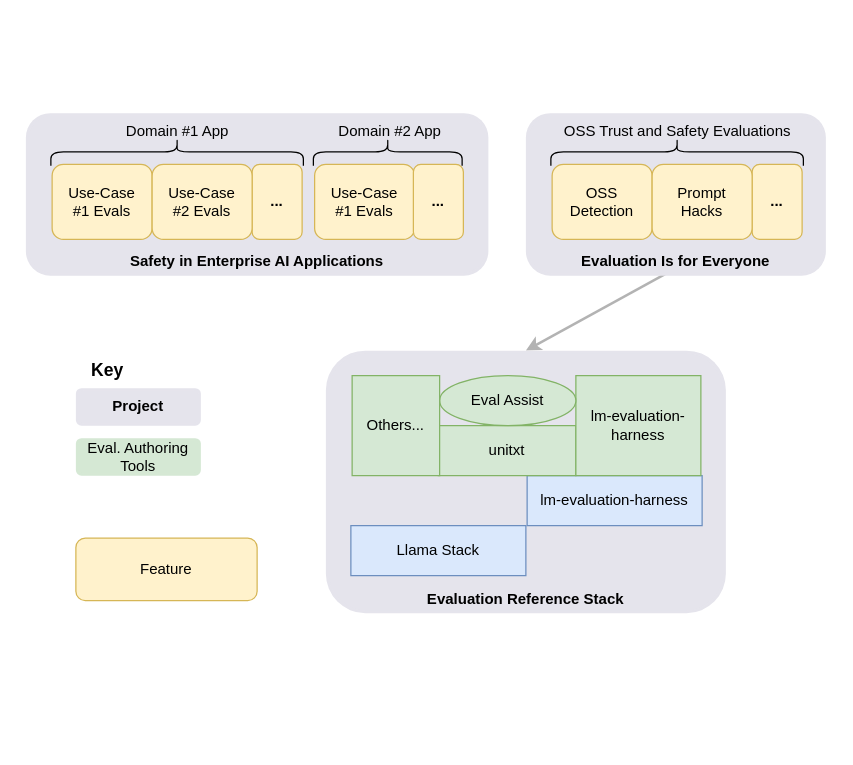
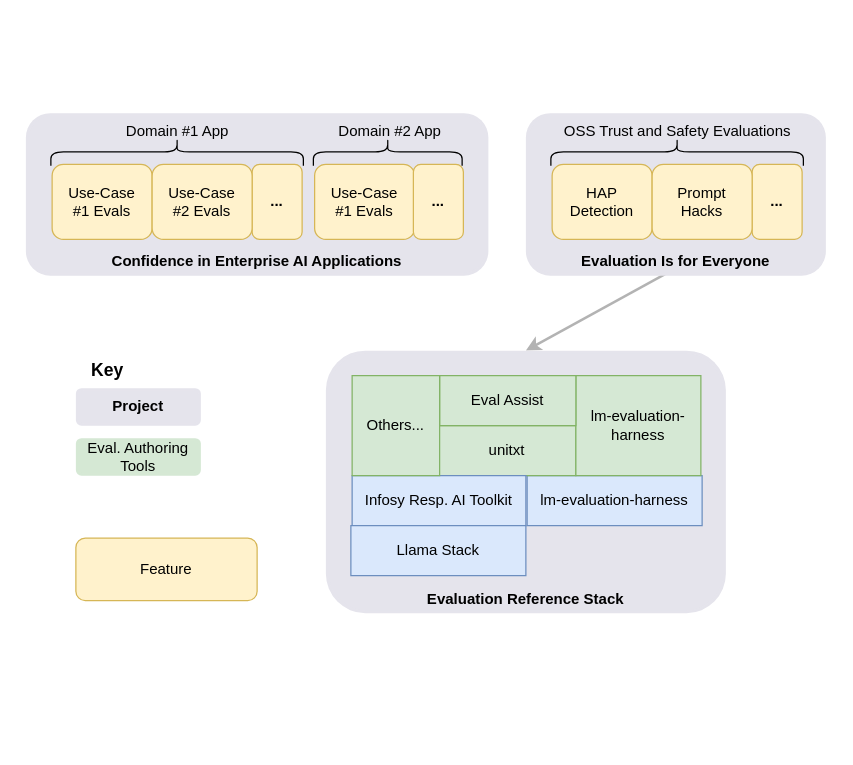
node "OSS Detection": label "OSS Detection" -> "HAP Detection"
node "Safety in Enterprise AI Applications": label "Safety in Enterprise AI Applications" -> "Confidence in Enterprise AI Applications"
node "Eval Assist": shape ellipse -> rectangle
node "Infosy Resp. AI Toolkit": added
